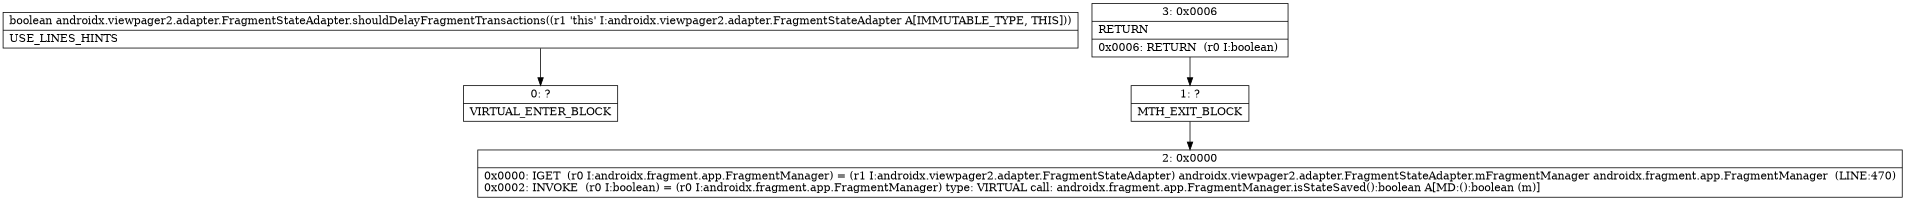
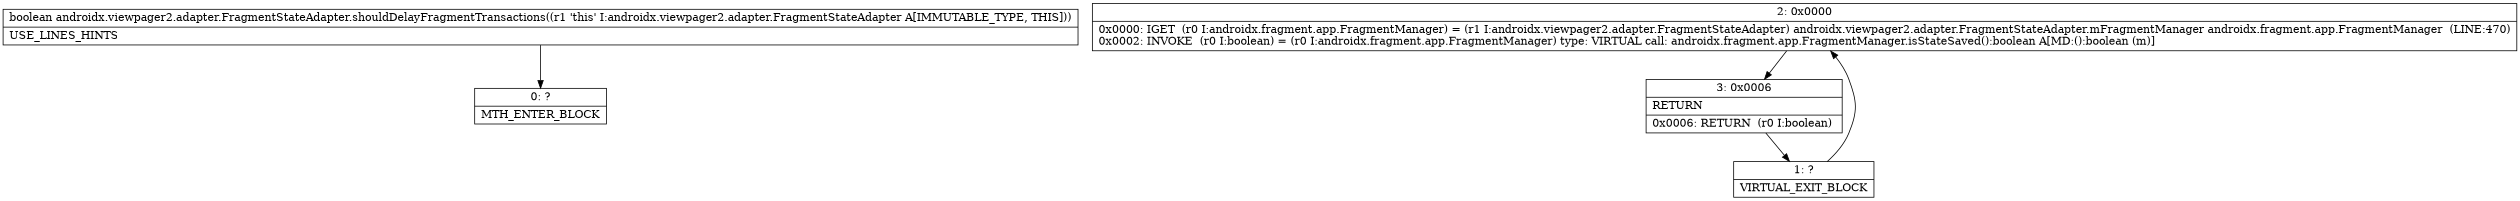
edge "2: 0x0000" -> "3: 0x0006": added
node "0: ?": text "VIRTUAL_ENTER_BLOCK" -> "MTH_ENTER_BLOCK"
node "1: ?": text "MTH_EXIT_BLOCK" -> "VIRTUAL_EXIT_BLOCK"
